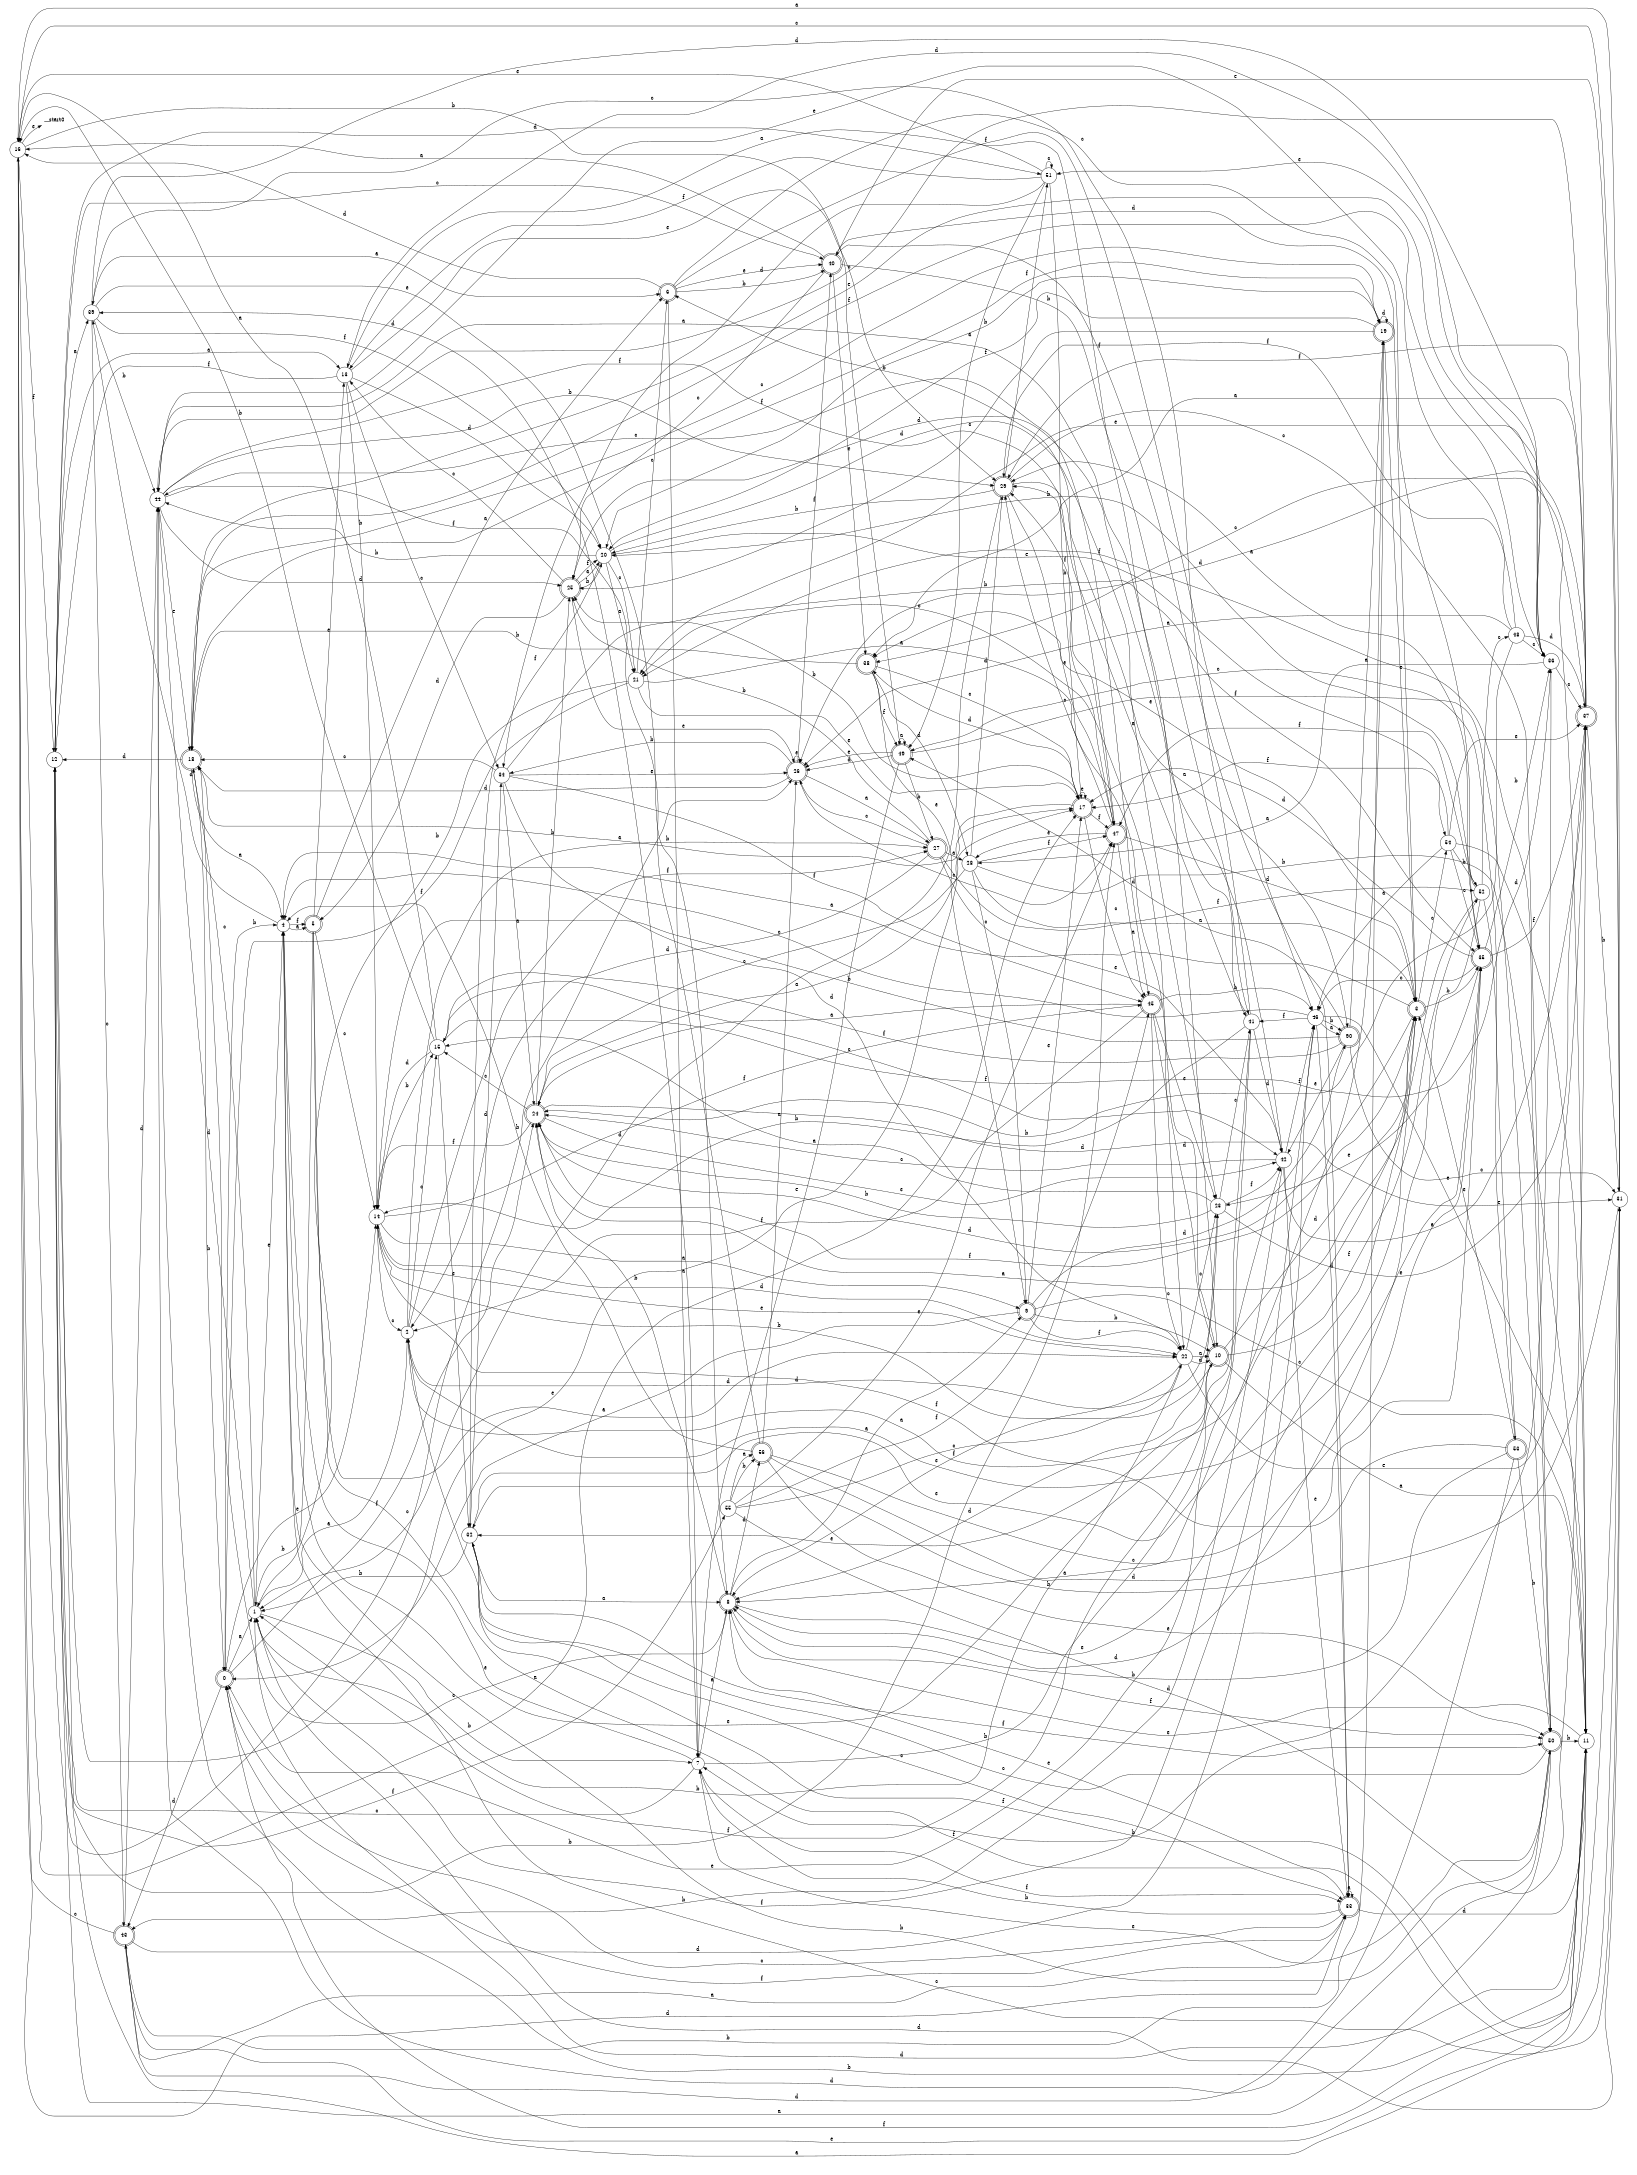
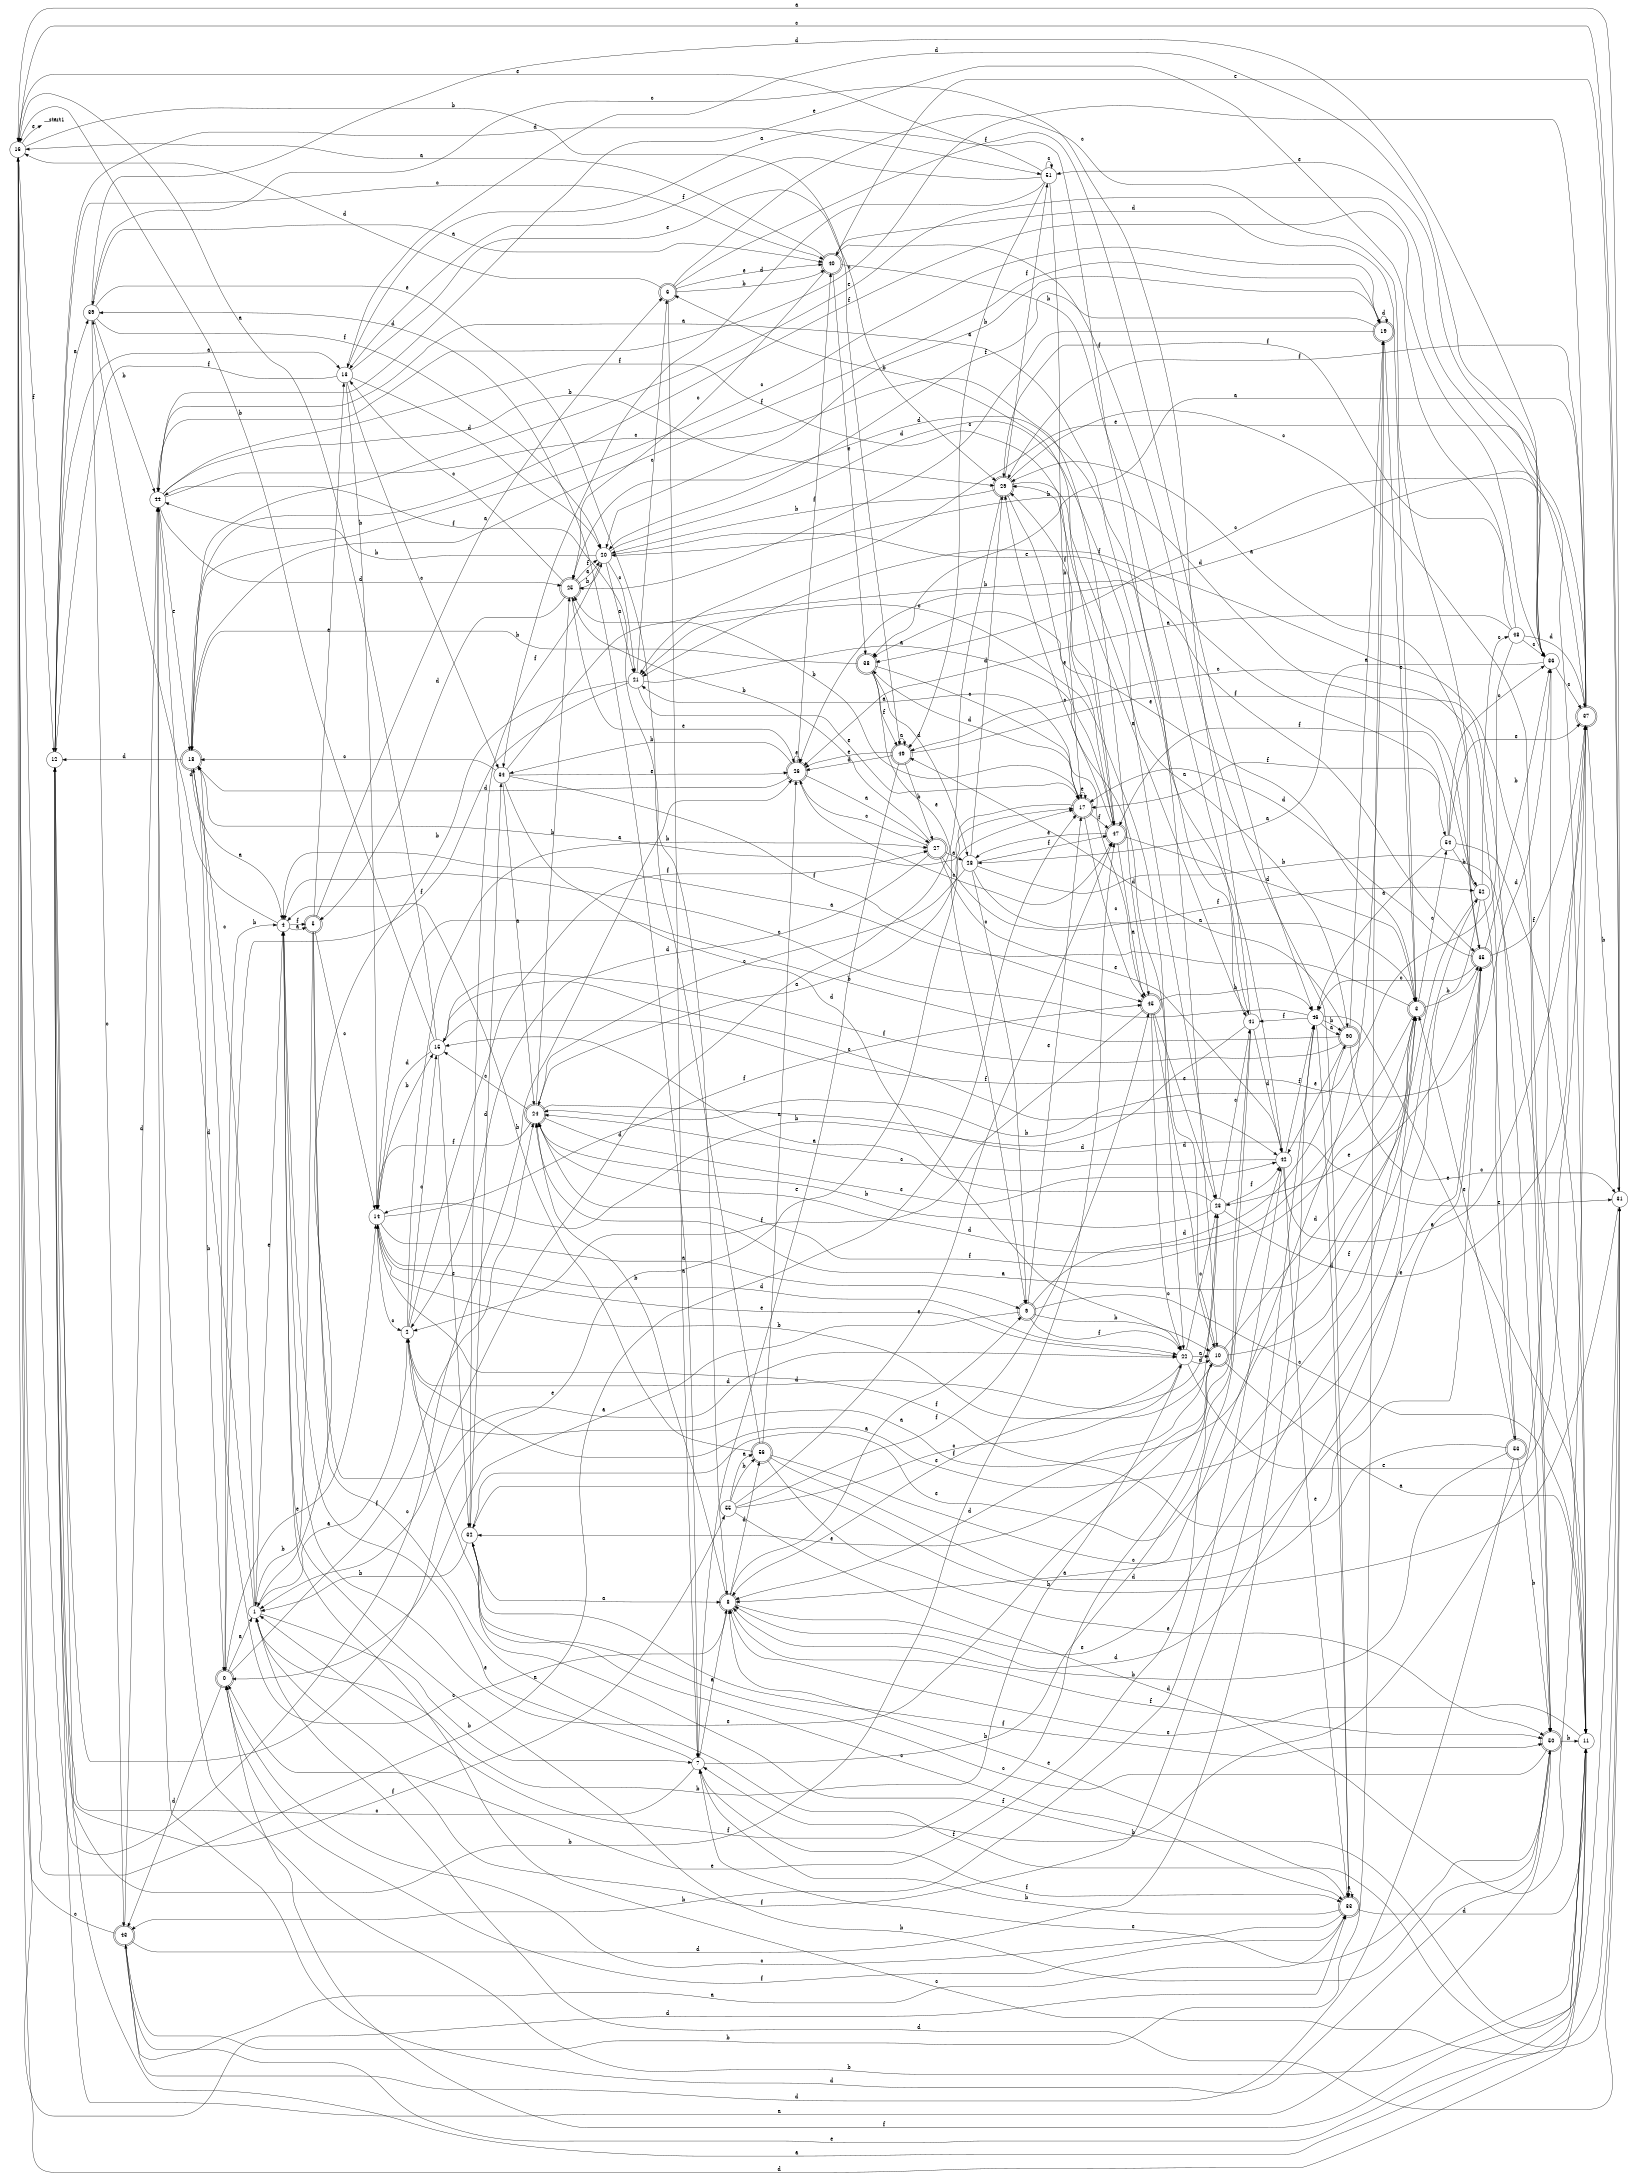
node "__start0": label "__start0" -> "__start1"
edge "39" -> "6": now "39" -> "40"
edge "54" -> "35": now "54" -> "36"
edge "45" -> "24": now "45" -> "21"
edge "11" -> "1": now "11" -> "16"
